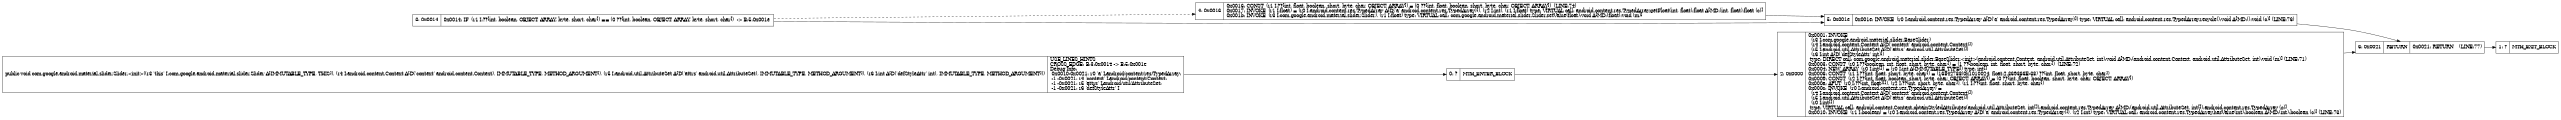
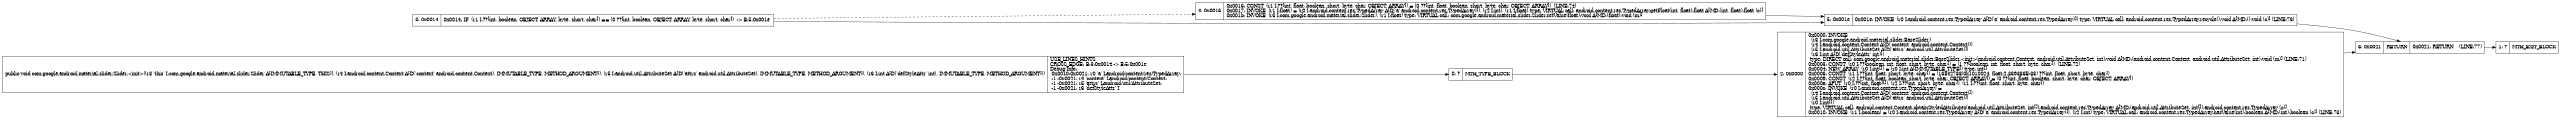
node "2: 0x0000": text "0x0001: INVOKE" -> "0x0000: INVOKE"
node "0: ?": text "MTH_ENTER_BLOCK" -> "MTH_TYPE_BLOCK"
